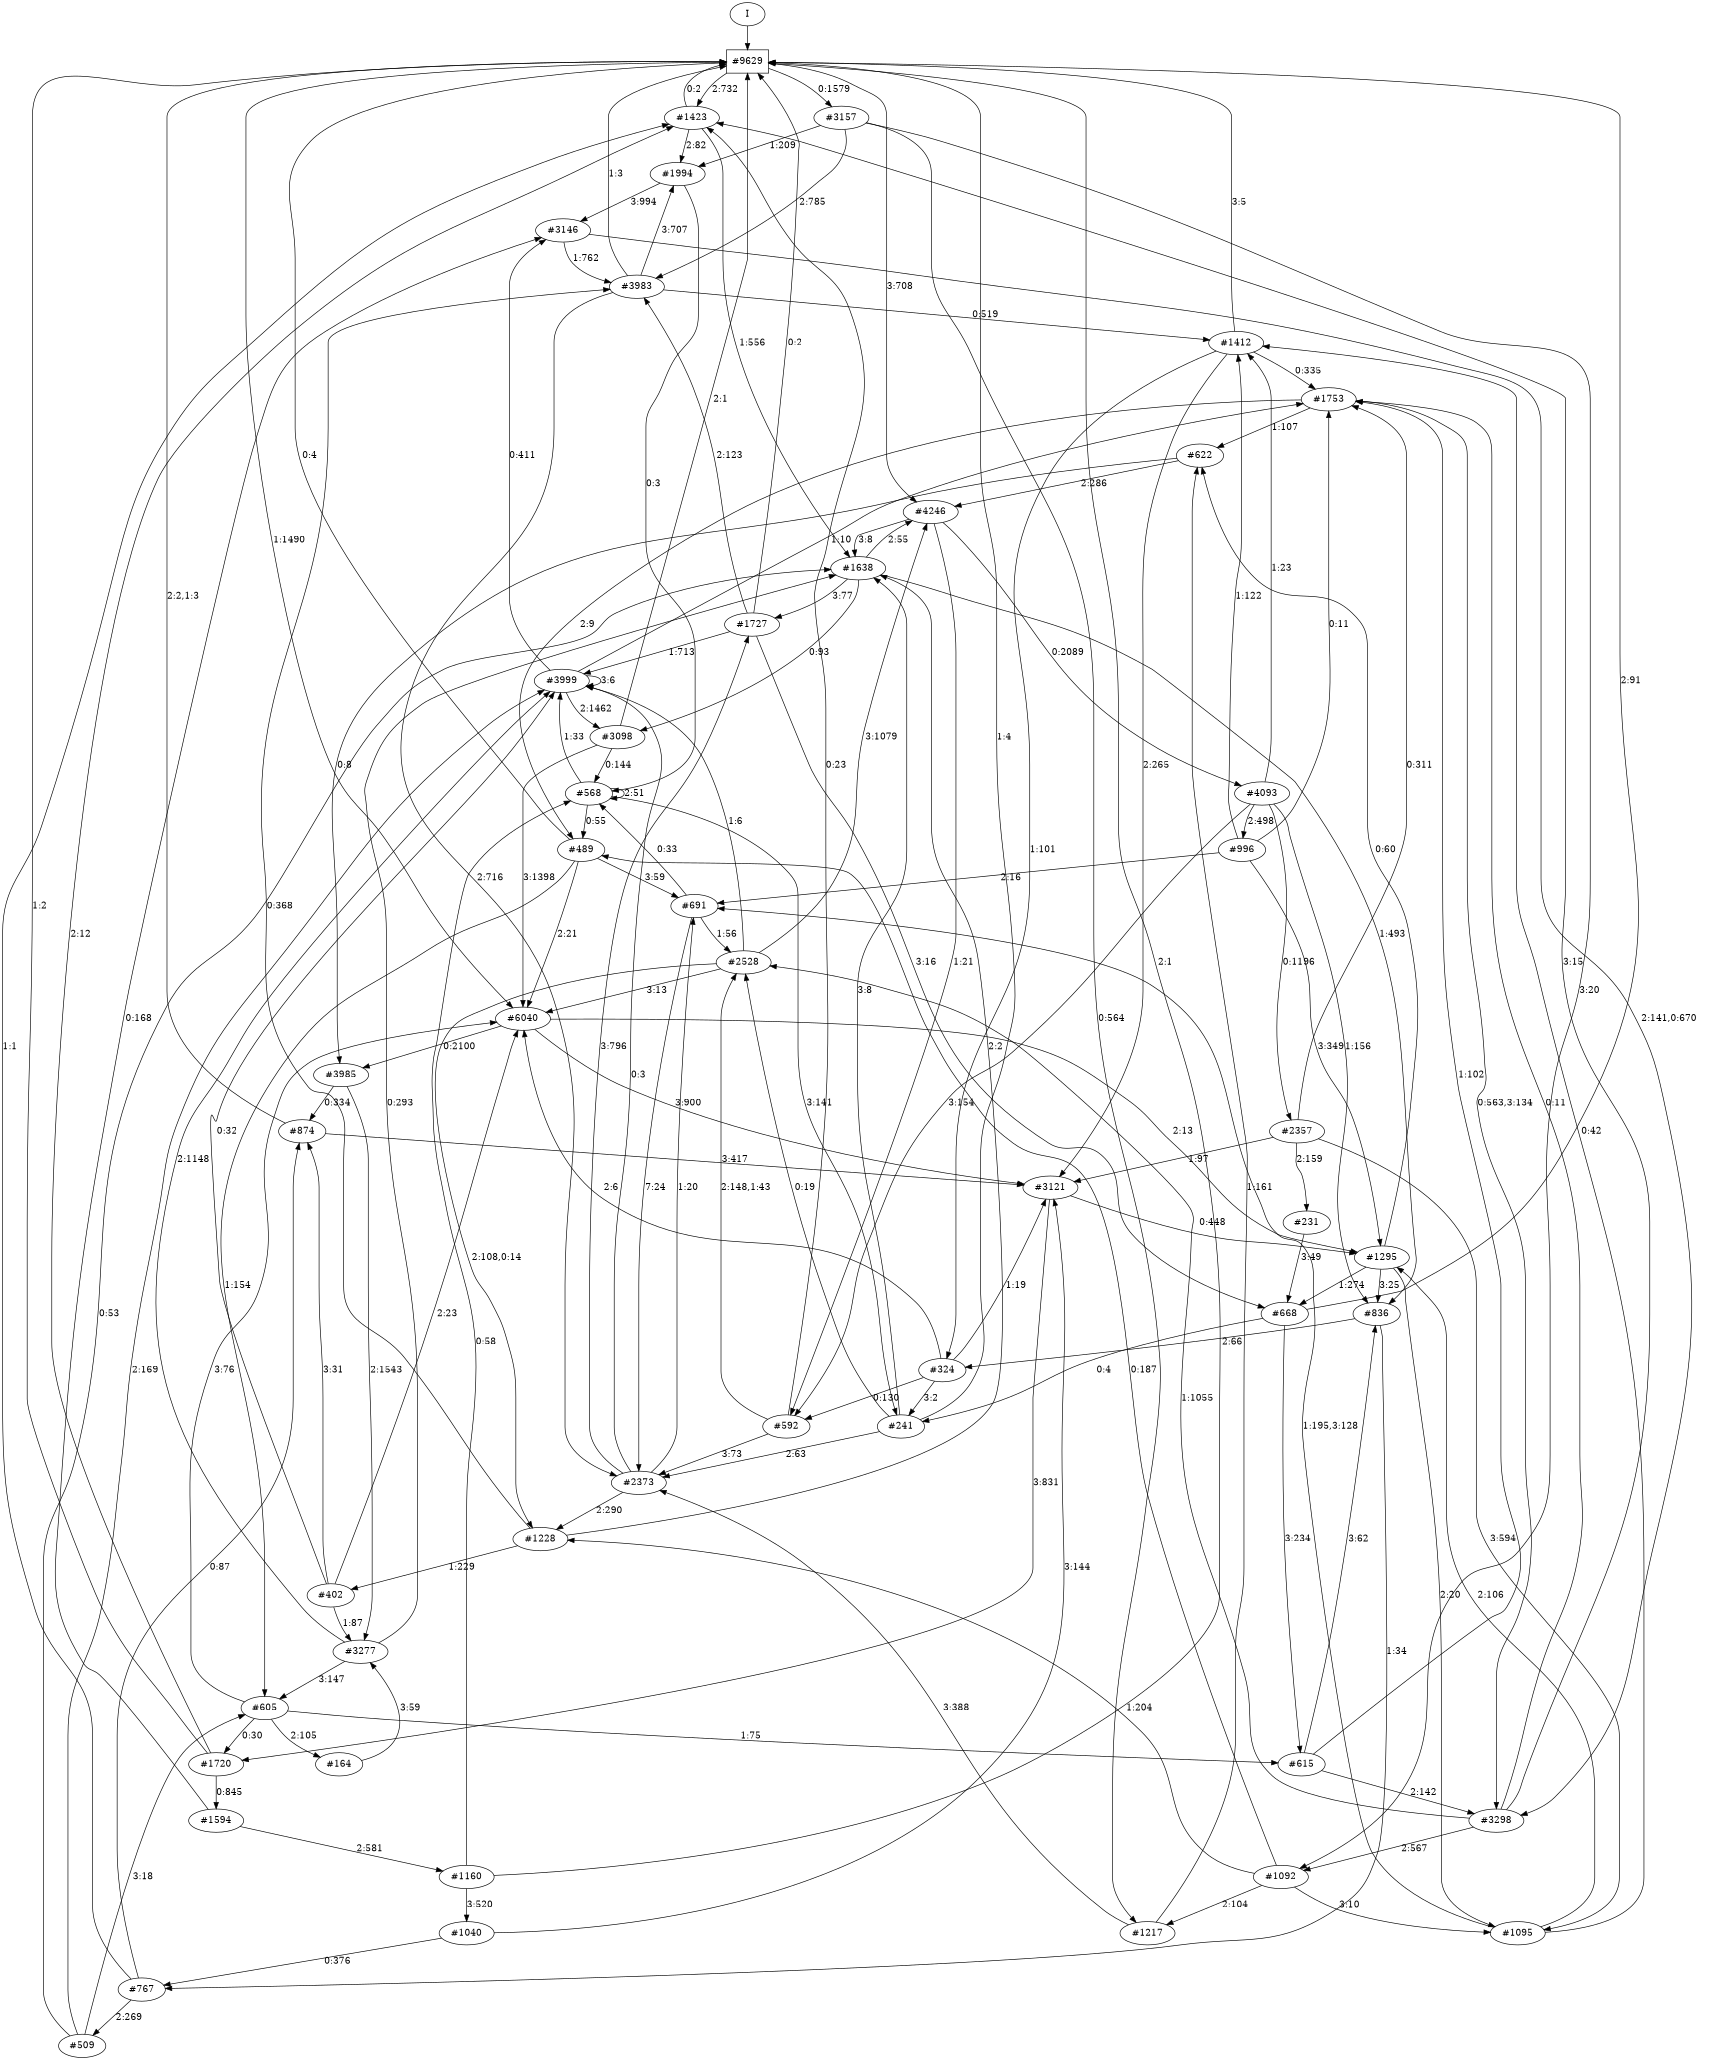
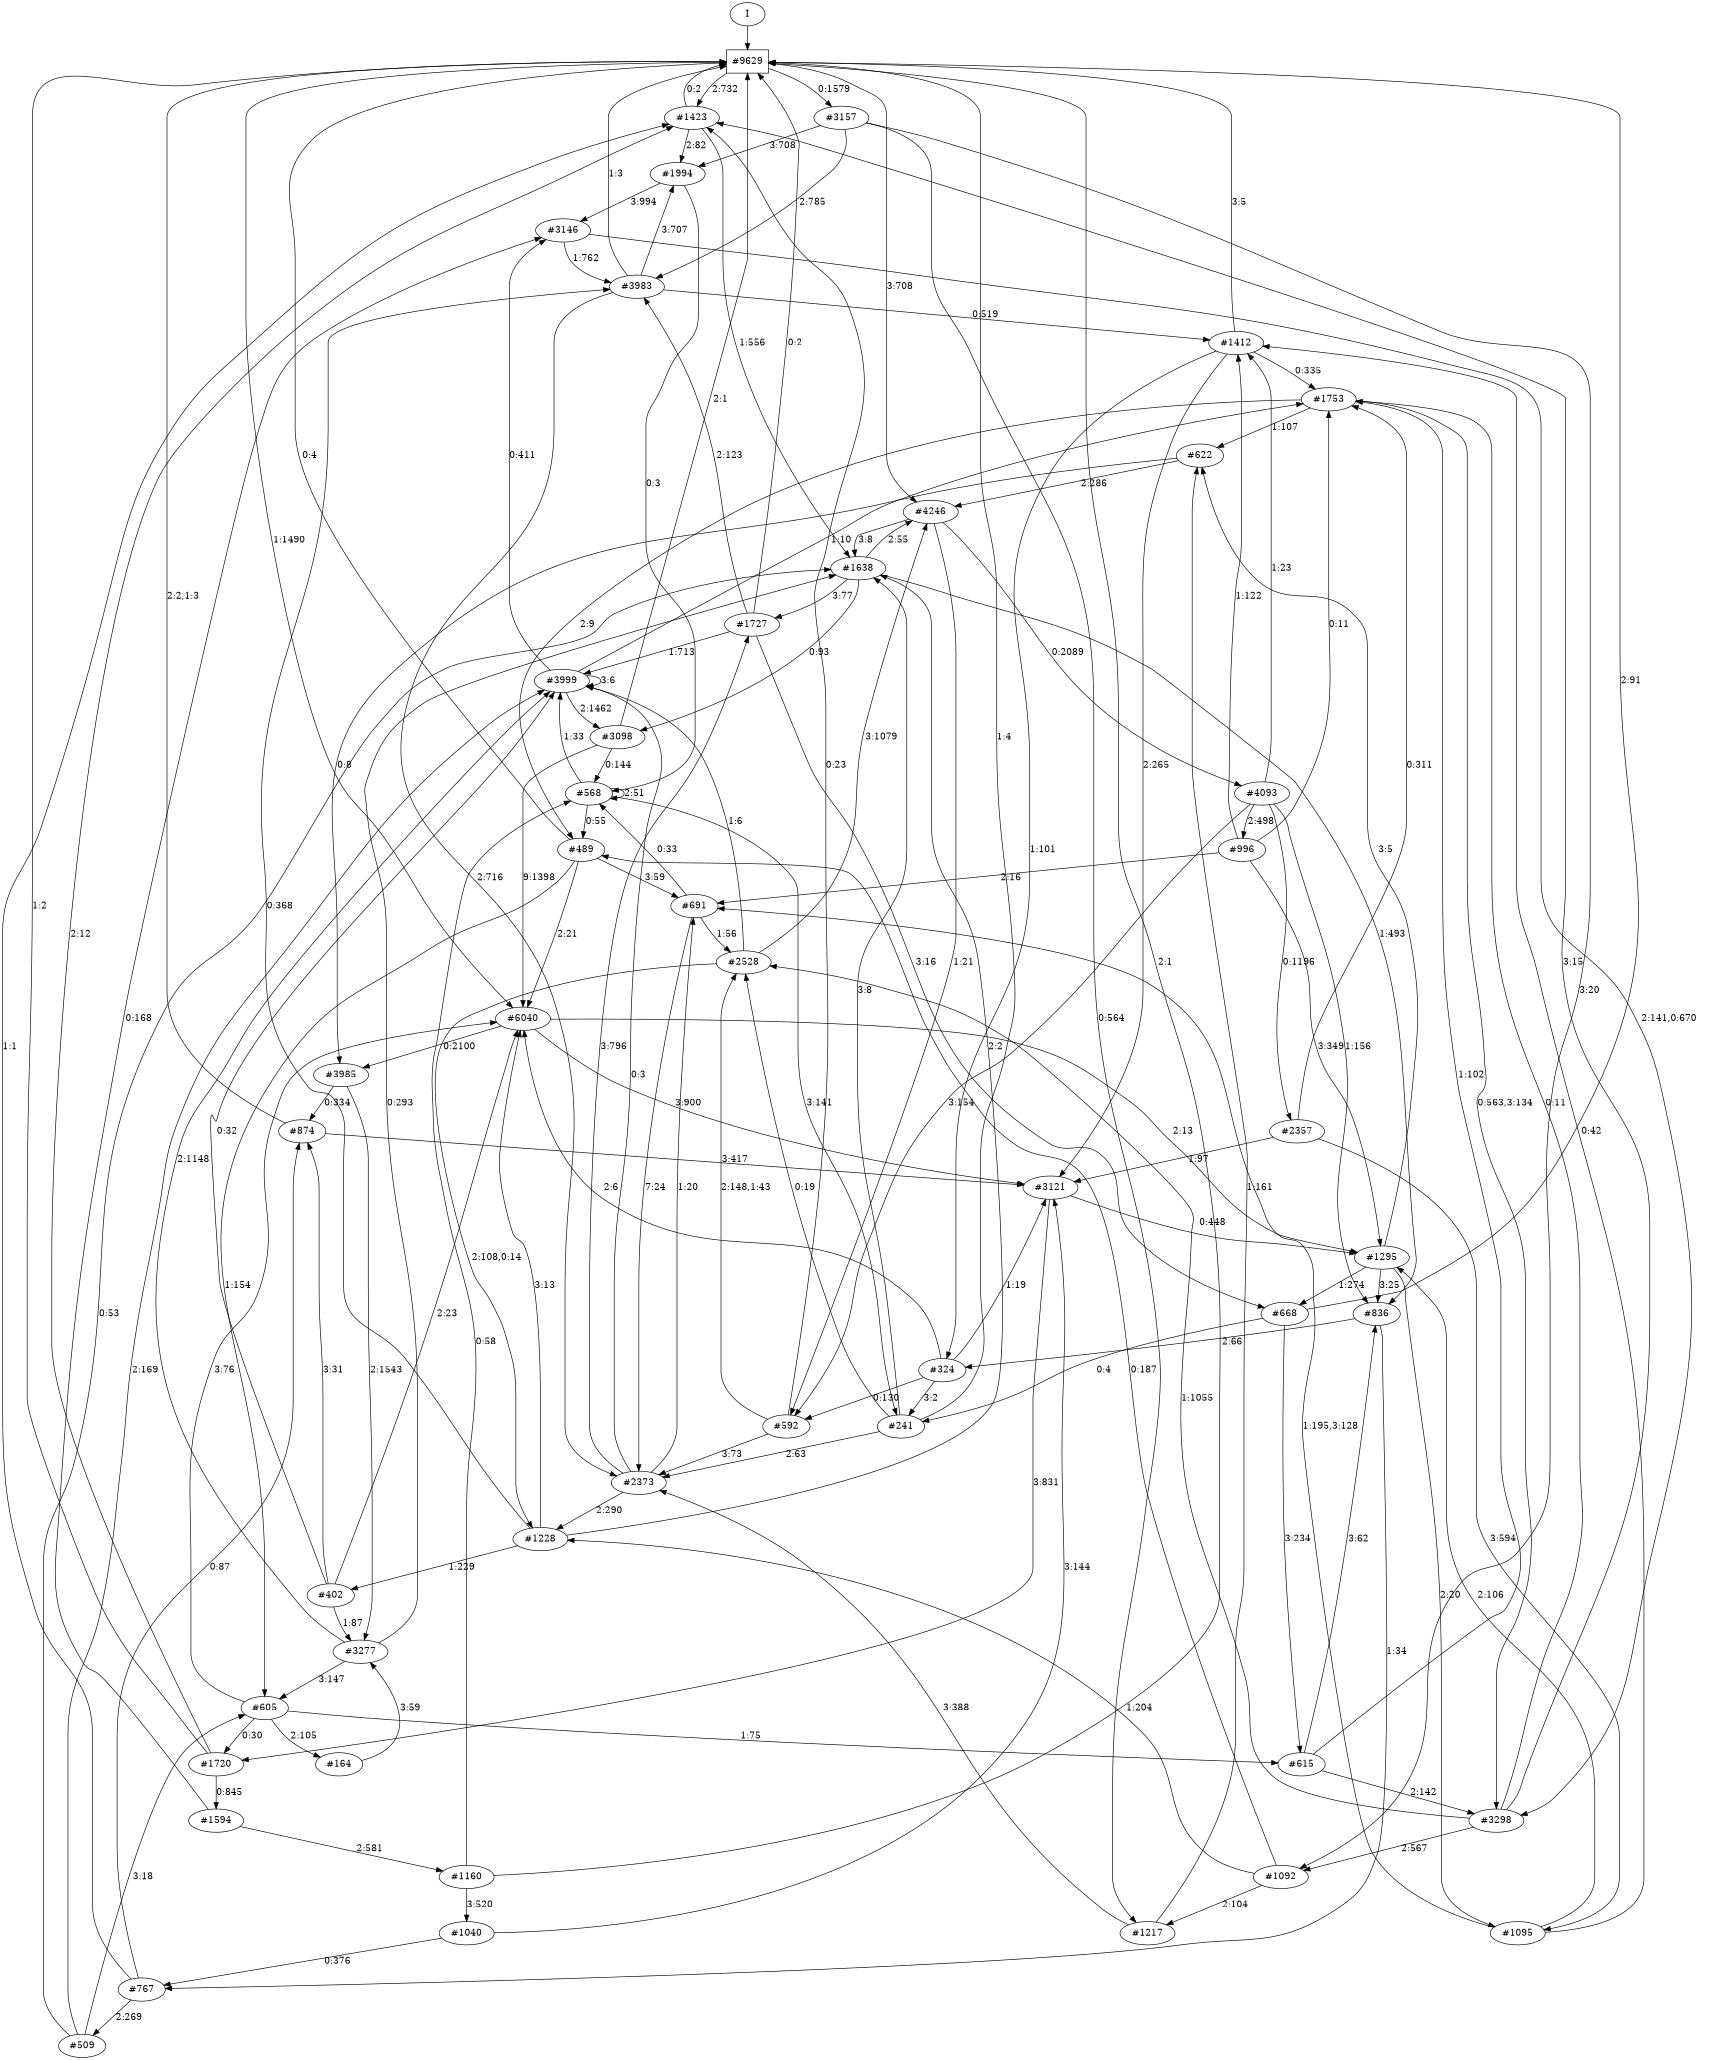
edge "#3157" -> "#1994": label "1:209" -> "3:708"
edge "#1295" -> "#622": label "0:60" -> "3:5"
edge "#3098" -> "#6040": label "3:1398" -> "9:1398"
edge "#2528" -> "#6040": now "#1228" -> "#6040"
node "#231": removed
edge "#1092" -> "#1095": removed, label "3:10"
